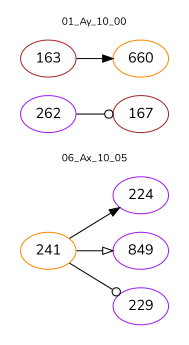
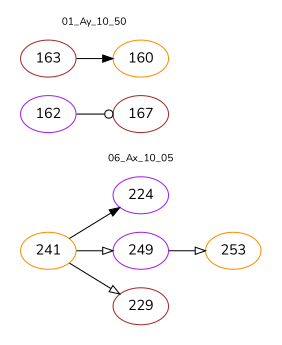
cluster "01_Ay_10_00": label "01_Ay_10_00" -> "01_Ay_10_50"
node "660": label "660" -> "160"
node "262": label "262" -> "162"
node "849": label "849" -> "249"
node "253": added
edge "241" -> "229": arrowhead odot -> onormal
node "229": color purple -> brown
